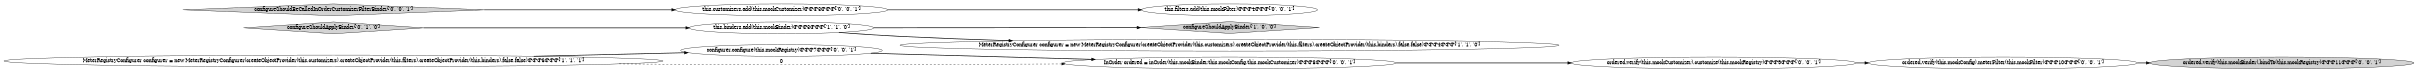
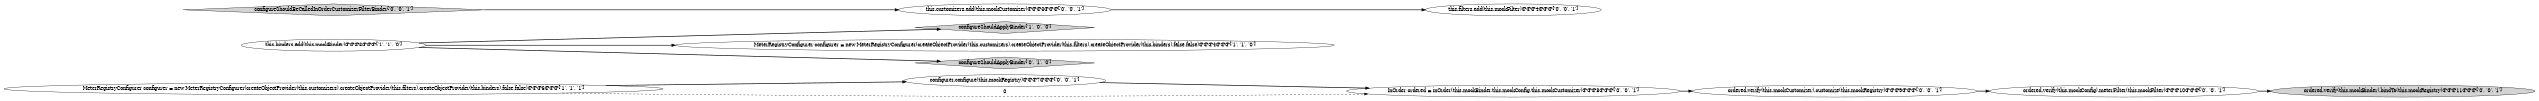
edge "configureShouldApplyBinder['0', '1', '0']" -> "this.binders.add(this.mockBinder)@@@3@@@['1', '1', '0']": reversed
